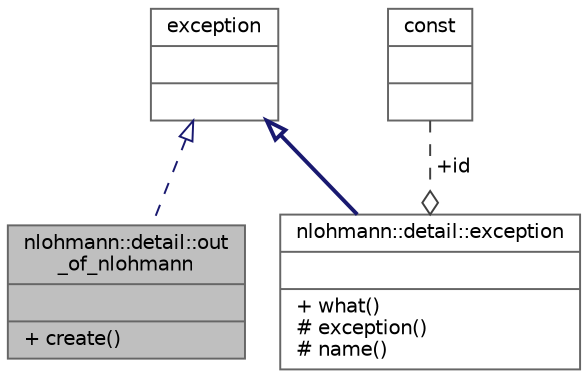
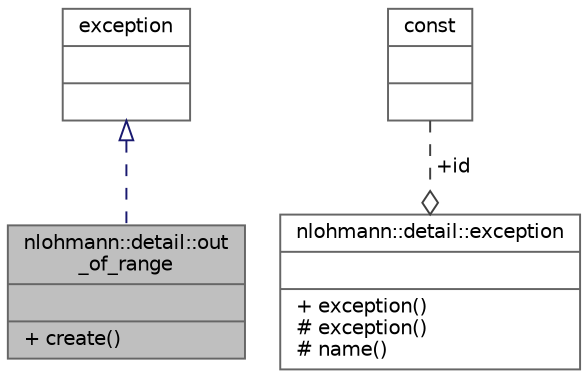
edge "nlohmann::detail::exception" -> "exception": removed
node "nlohmann::detail::out": text "_of_nlohmann" -> "_of_range"
node "nlohmann::detail::exception": text "+ what()" -> "+ exception()"
